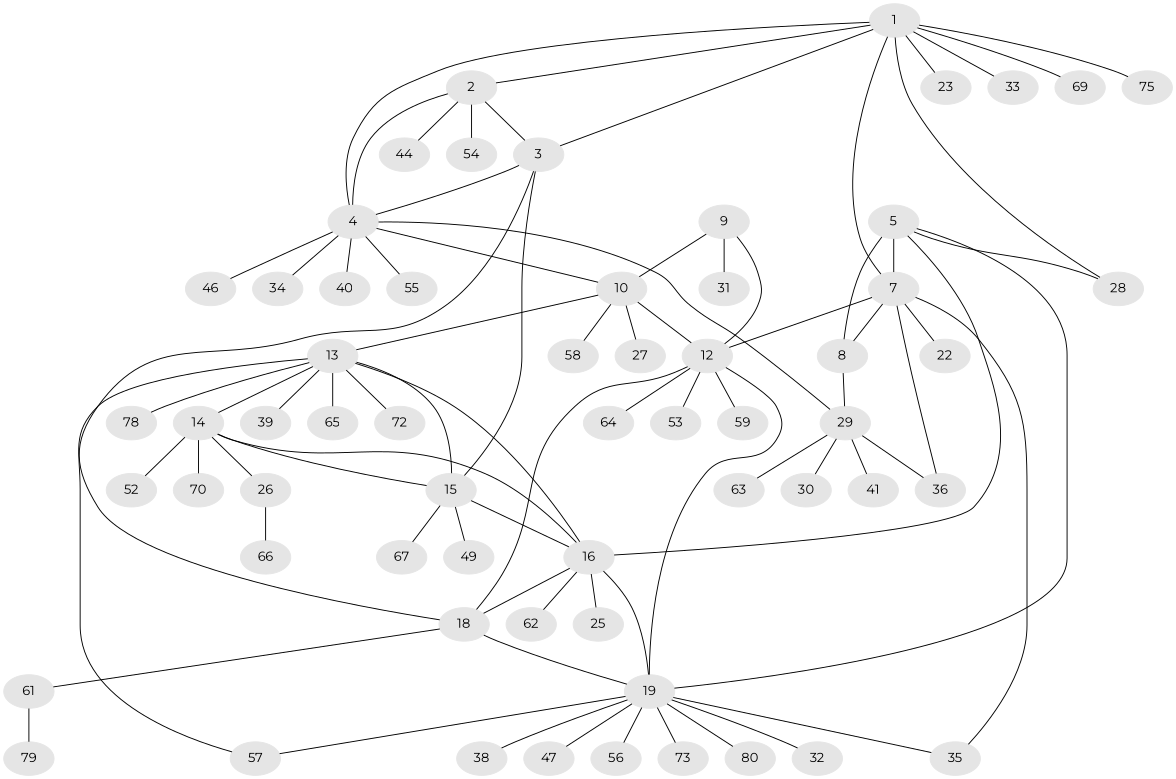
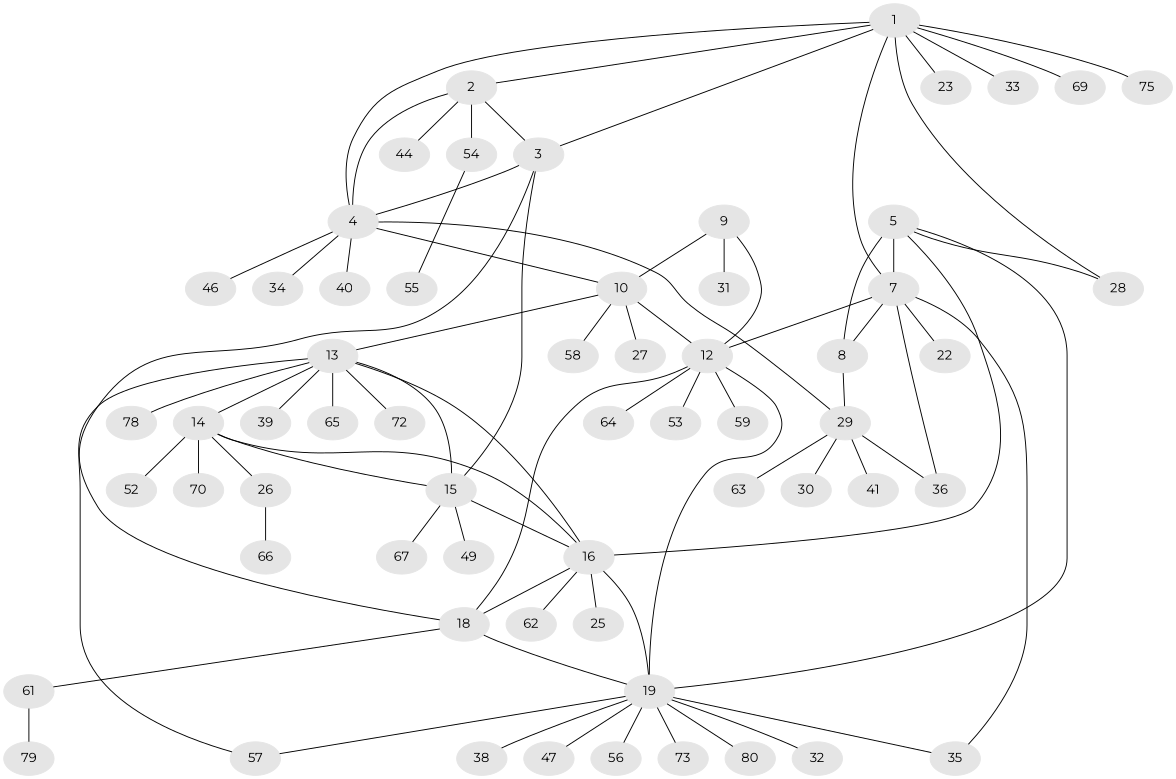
edge "4" -- "55": now "54" -- "55"
